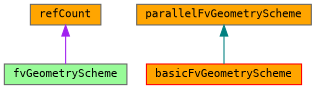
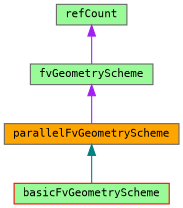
node "refCount": fillcolor orange -> palegreen
node "basicFvGeometryScheme": fillcolor orange -> palegreen
edge "parallelFvGeometryScheme" -> "fvGeometryScheme": added
